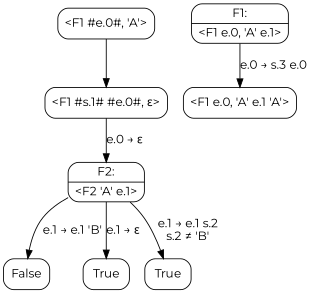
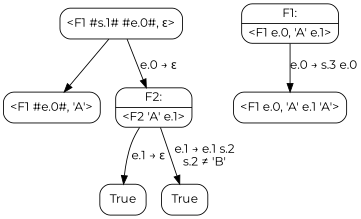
edge "<F1 #e.0#, 'A'>" -> "<F1 #s.1# #e.0#, ε>": reversed
node "False": removed
